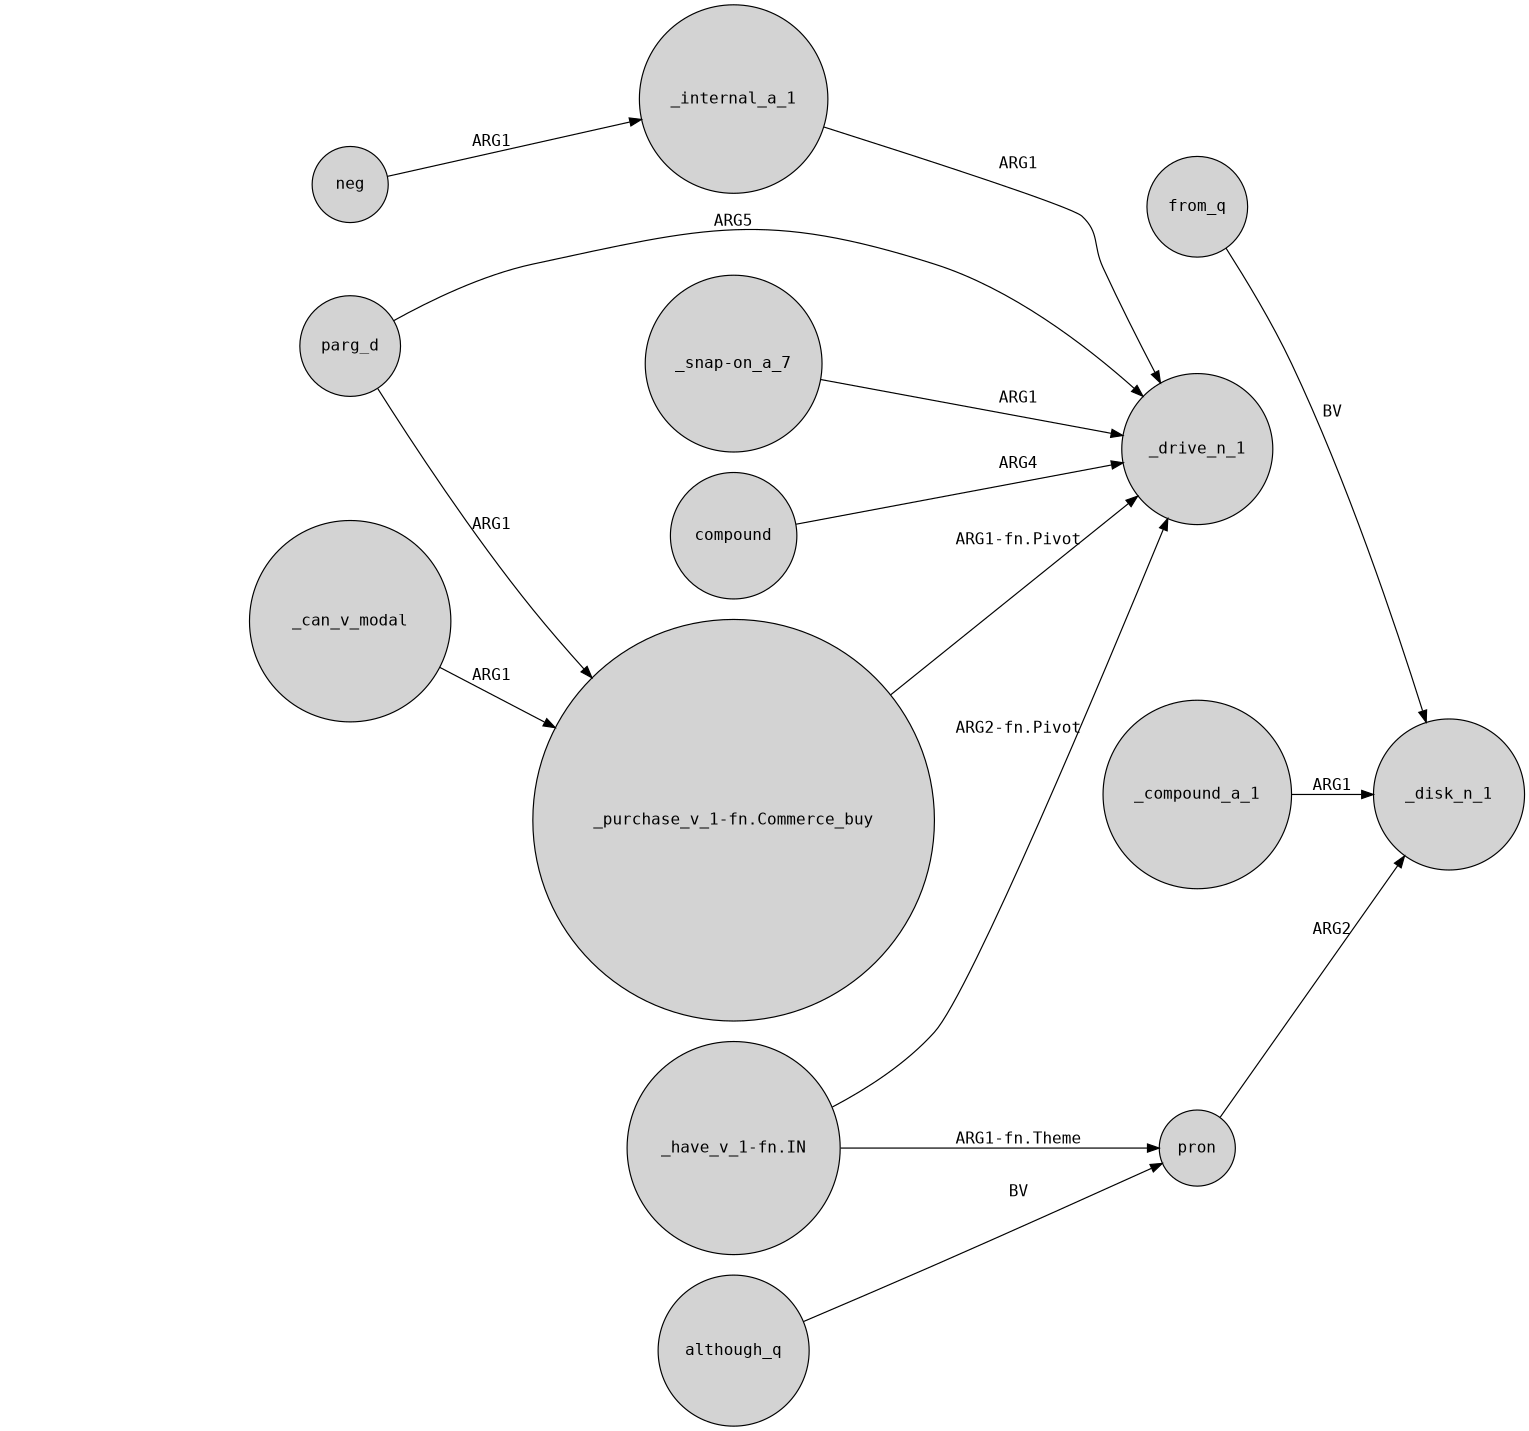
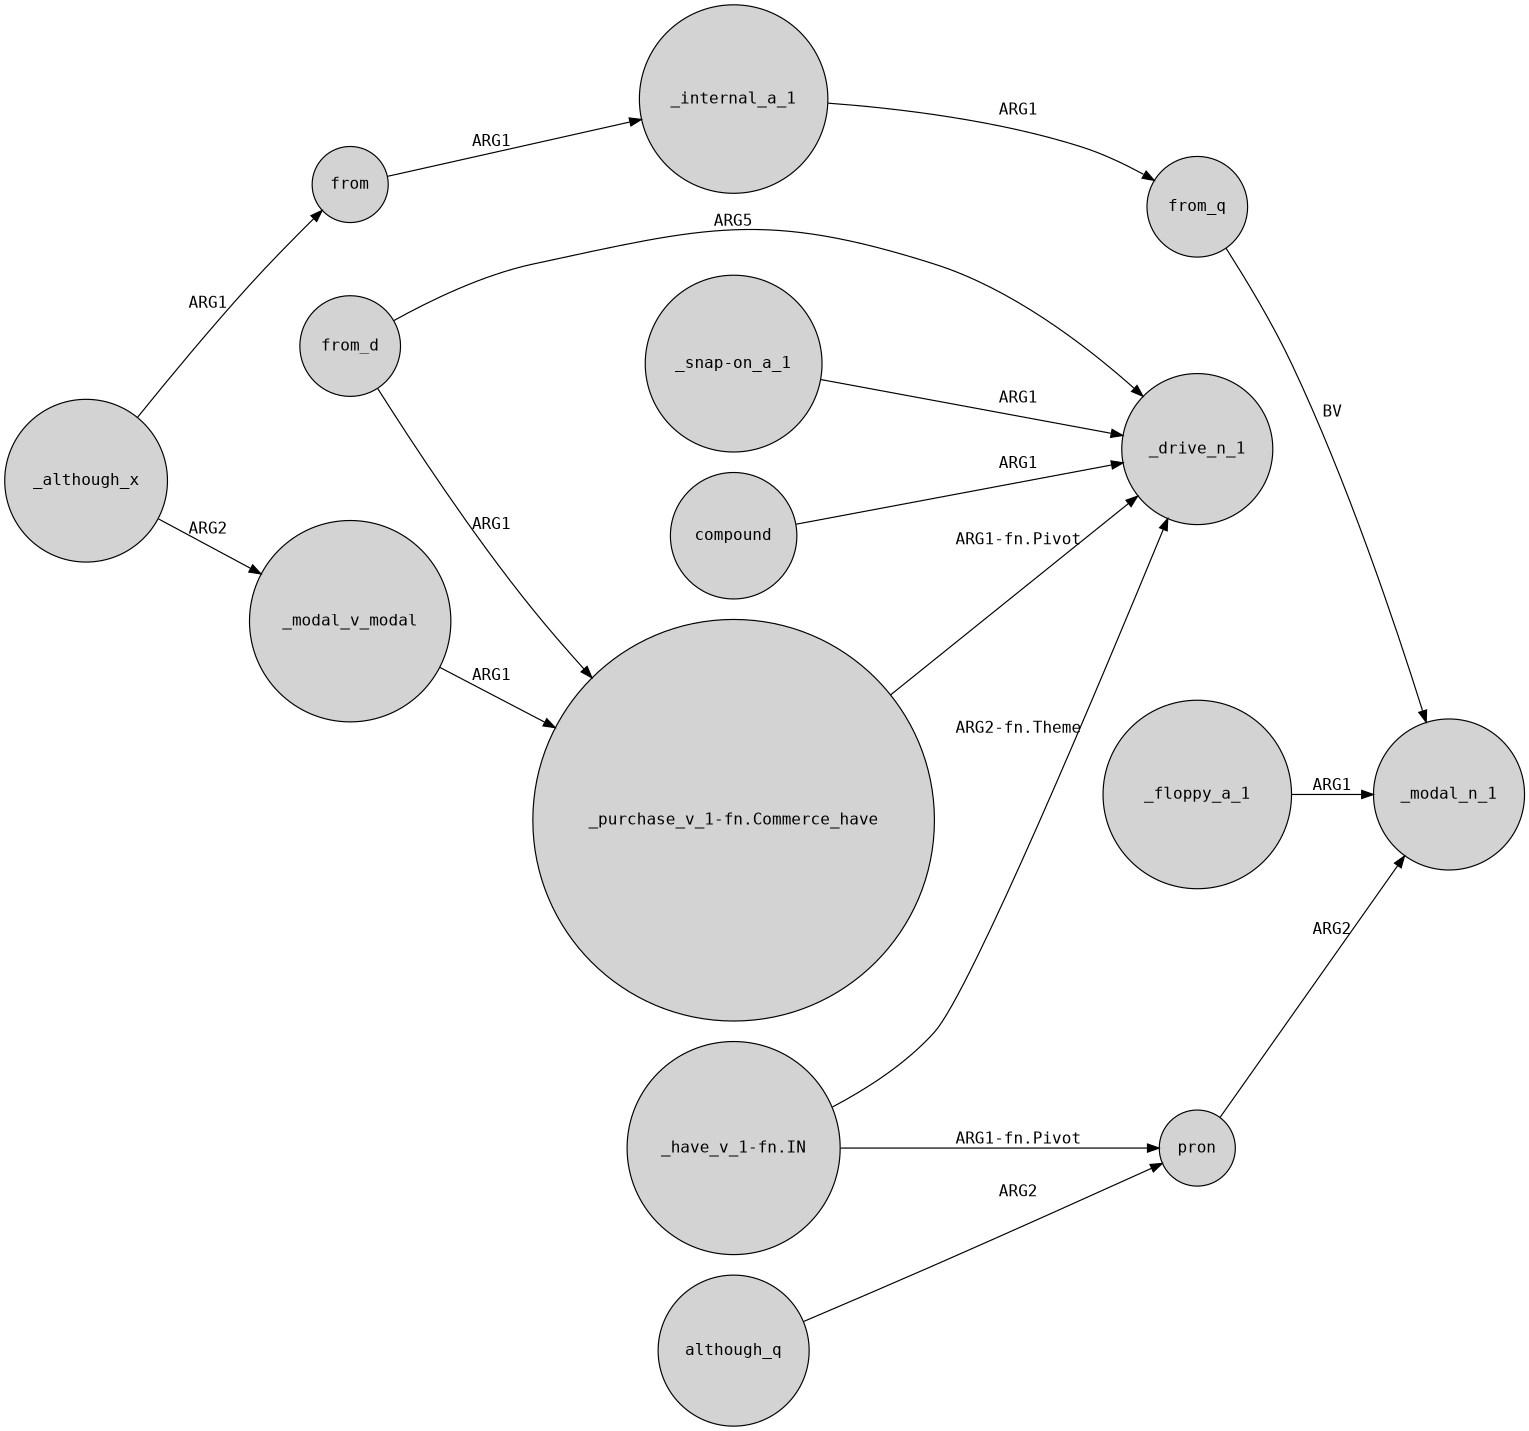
node "neg": label "neg" -> "from"
edge "_internal_a_1" -> "_drive_n_1": now "_internal_a_1" -> "from_q"
node "parg_d": label "parg_d" -> "from_d"
node "_snap-on_a_7": label "_snap-on_a_7" -> "_snap-on_a_1"
edge "compound" -> "_drive_n_1": label "ARG4" -> "ARG1"
node "_although_x": added
node "_can_v_modal": label "_can_v_modal" -> "_modal_v_modal"
edge "_have_v_1-fn.IN" -> "_drive_n_1": label "ARG2-fn.Pivot" -> "ARG2-fn.Theme"
node "_compound_a_1": label "_compound_a_1" -> "_floppy_a_1"
node "_disk_n_1": label "_disk_n_1" -> "_modal_n_1"
node "_purchase_v_1-fn.Commerce_buy": label "_purchase_v_1-fn.Commerce_buy" -> "_purchase_v_1-fn.Commerce_have"
edge "_have_v_1-fn.IN" -> "pron": label "ARG1-fn.Theme" -> "ARG1-fn.Pivot"
edge "although_q" -> "pron": label "BV" -> "ARG2"
